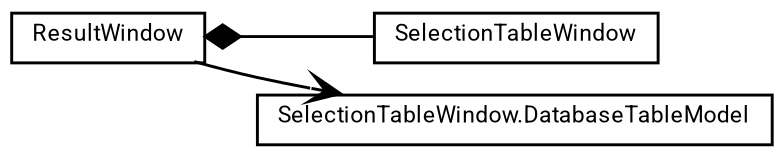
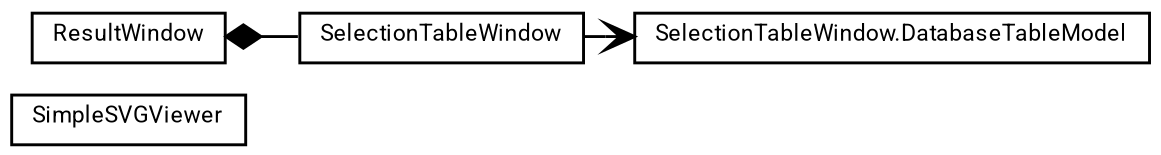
edge "ResultWindow" -> "SelectionTableWindow.DatabaseTableModel": now "SelectionTableWindow" -> "SelectionTableWindow.DatabaseTableModel"
node "SimpleSVGViewer": added
